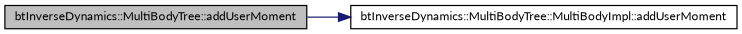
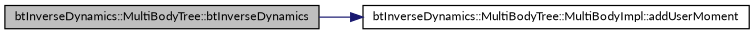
node "btInverseDynamics::MultiBodyTree::addUserMoment": label "btInverseDynamics::MultiBodyTree::addUserMoment" -> "btInverseDynamics::MultiBodyTree::btInverseDynamics"
